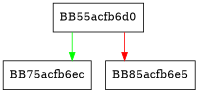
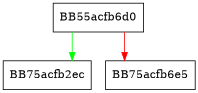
node "BB75acfb6ec": label "BB75acfb6ec" -> "BB75acfb2ec"
node "BB85acfb6e5": label "BB85acfb6e5" -> "BB75acfb6e5"
